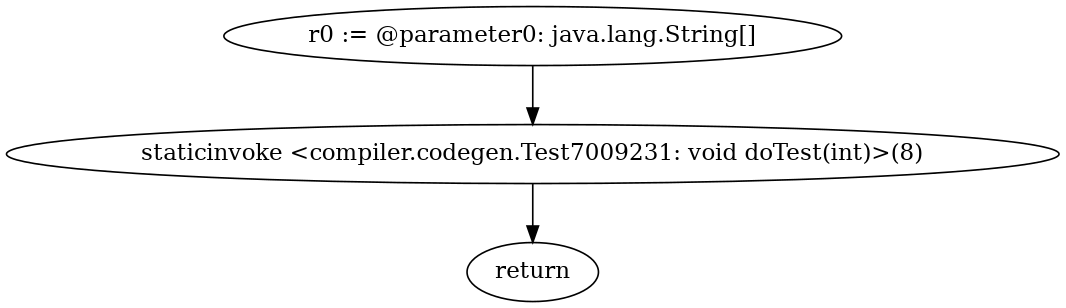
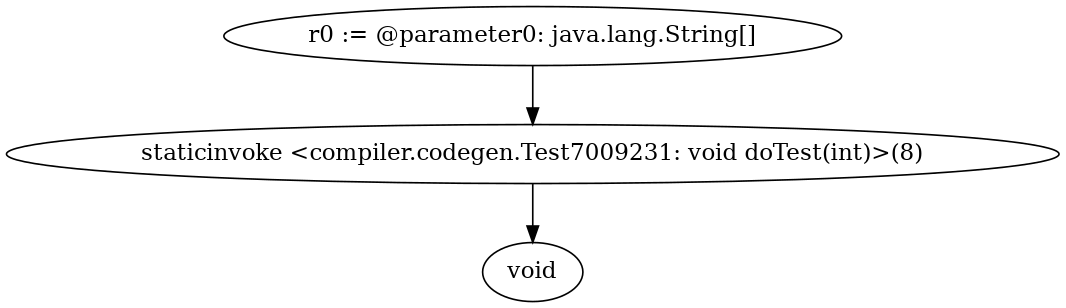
node "return": label "return" -> "void"
